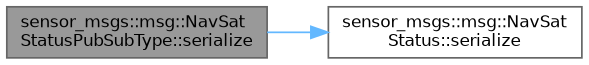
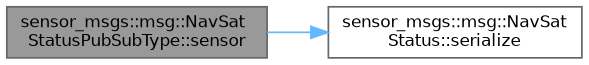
node "sensor_msgs::msg::NavSat StatusPubSubType::serialize": label "sensor_msgs::msg::NavSat StatusPubSubType::serialize" -> "sensor_msgs::msg::NavSat StatusPubSubType::sensor"
